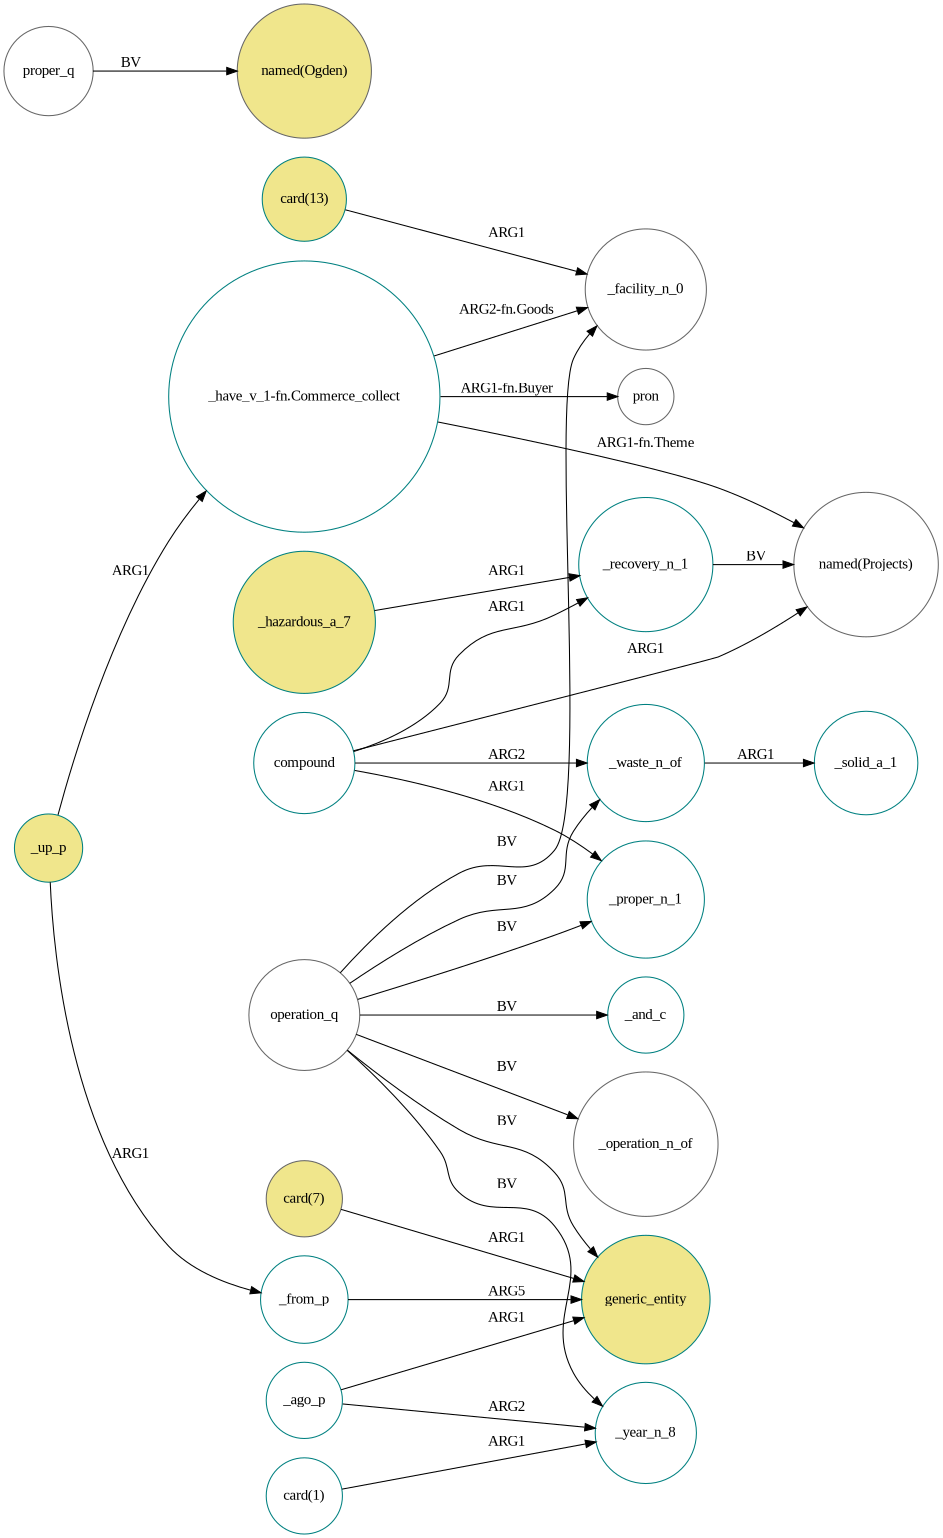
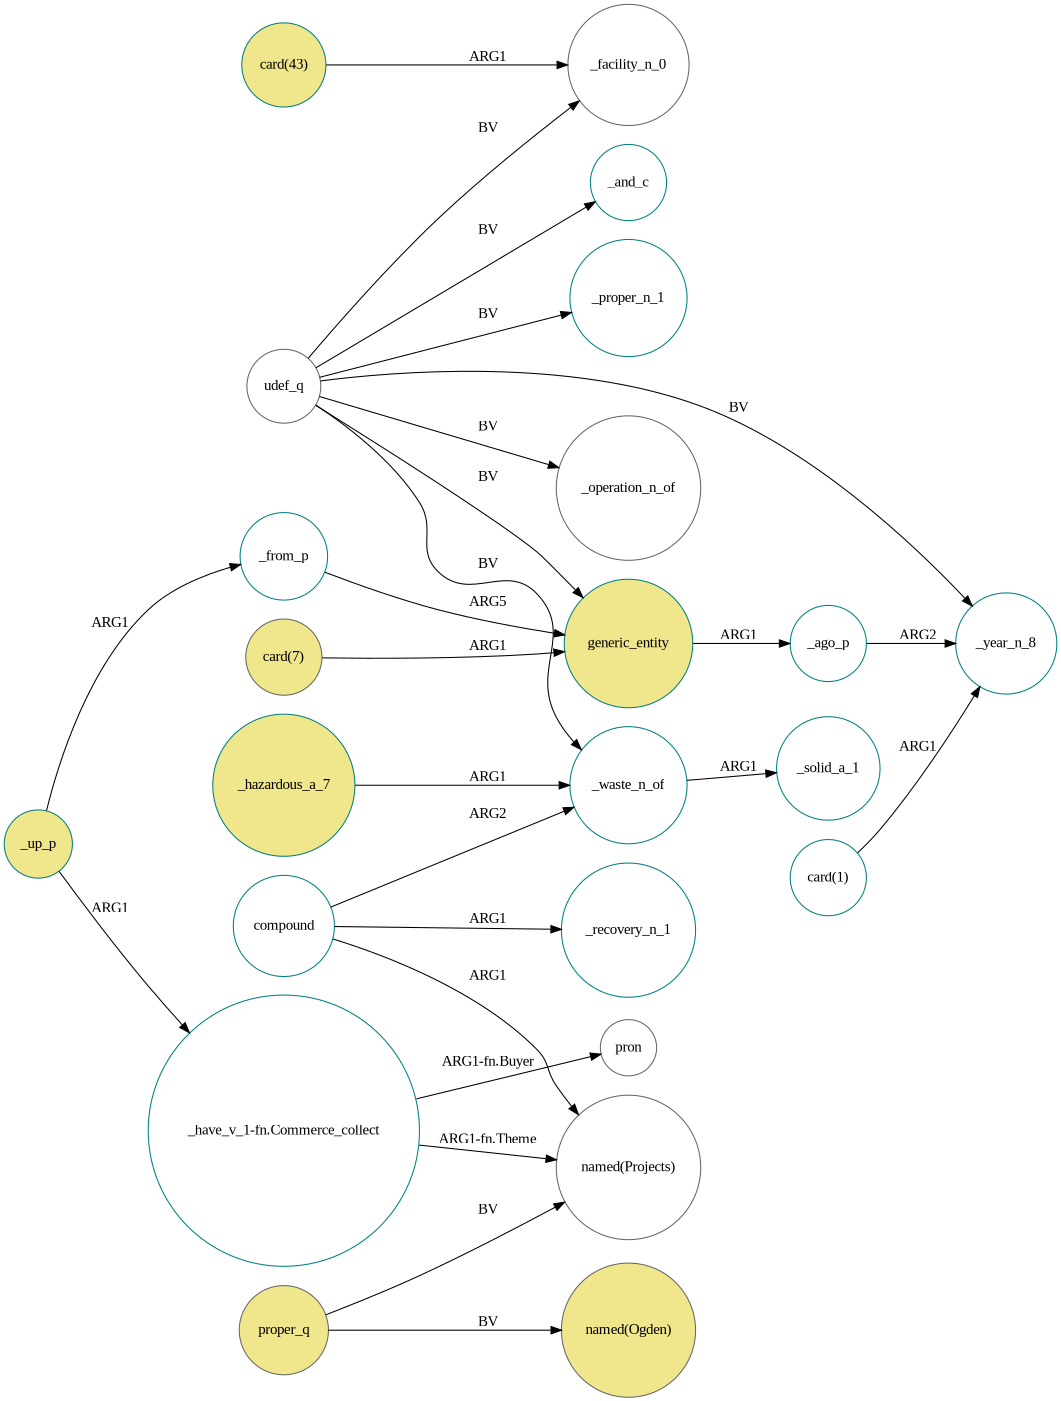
node "proper_q": fillcolor white -> khaki
node "card(13)": label "card(13)" -> "card(43)"
edge "_have_v_1-fn.Commerce_collect" -> "_facility_n_0": removed, label "ARG2-fn.Goods"
edge "_recovery_n_1" -> "named(Projects)": now "proper_q" -> "named(Projects)"
edge "_hazardous_a_7" -> "_recovery_n_1": now "_hazardous_a_7" -> "_waste_n_of"
edge "compound" -> "_proper_n_1": removed, label "ARG1"
node "operation_q": label "operation_q" -> "udef_q"
edge "_ago_p" -> "generic_entity": reversed
